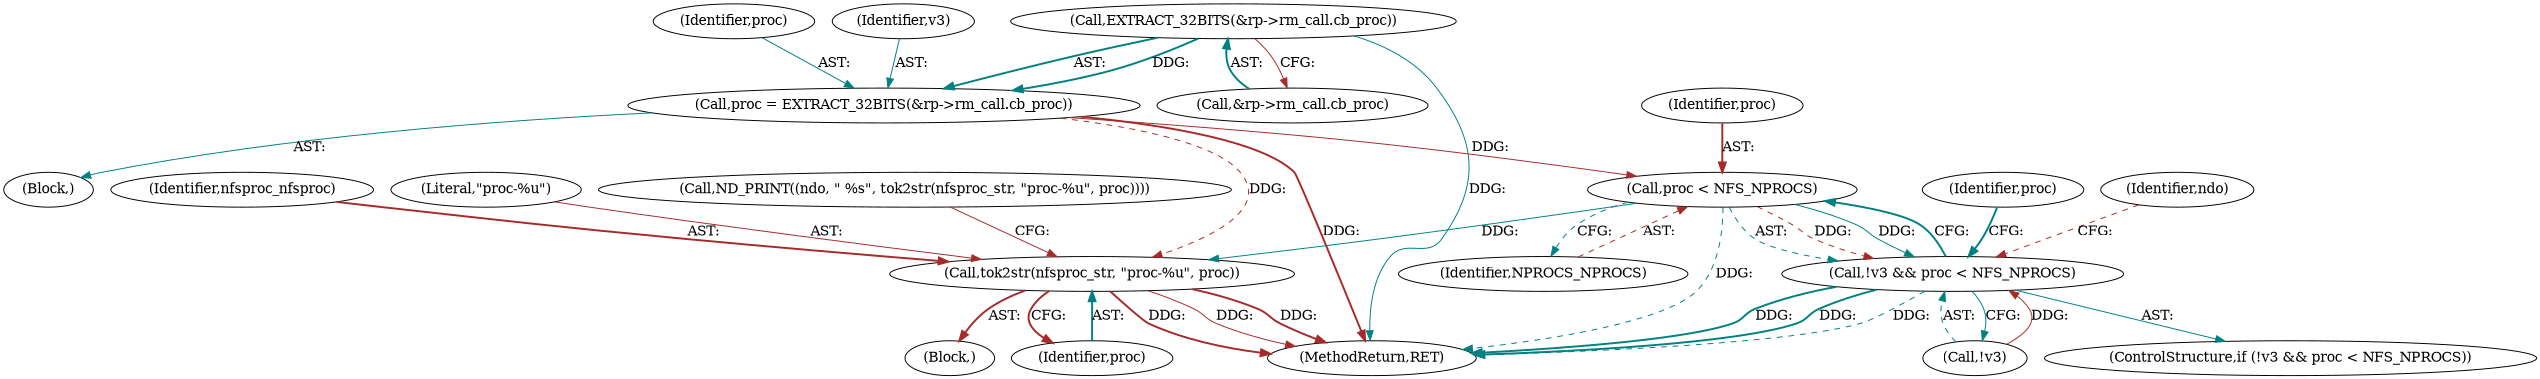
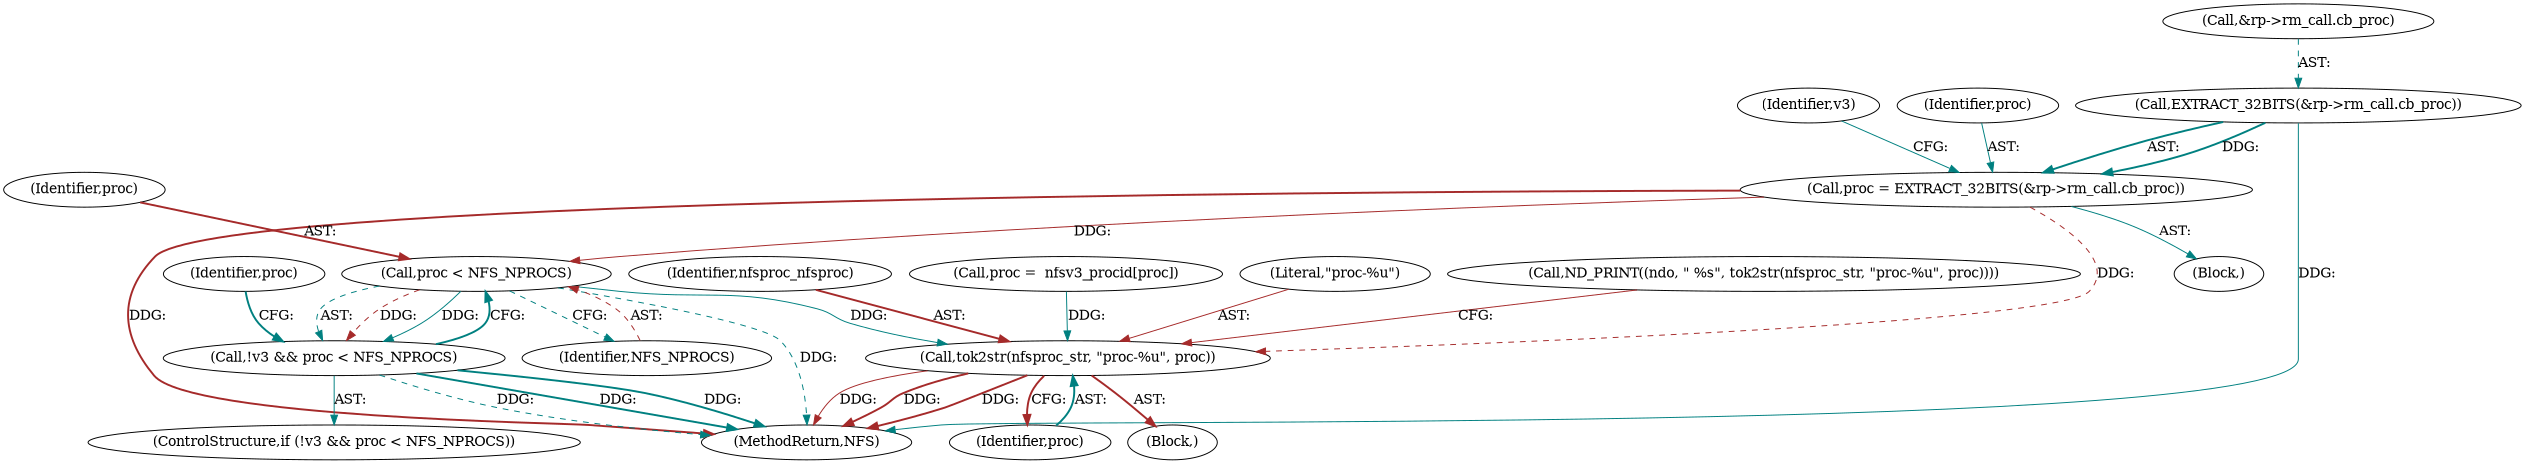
edge "(Call,EXTRACT_32BITS(&rp->rm_call.cb_proc))" -> "(Call,&rp->rm_call.cb_proc)": removed, label "CFG:"
edge "(Identifier,v3)" -> "(Call,proc = EXTRACT_32BITS(&rp->rm_call.cb_proc))": label "AST: " -> "CFG: "
edge "(Call,&rp->rm_call.cb_proc)" -> "(Call,EXTRACT_32BITS(&rp->rm_call.cb_proc))": style bold -> dashed
node "(Identifier,ndo)": removed
node "(Call,proc =  nfsv3_procid[proc])": added
node "(Identifier,NPROCS_NPROCS)": label "(Identifier,NPROCS_NPROCS)" -> "(Identifier,NFS_NPROCS)"
node "(MethodReturn,RET)": label "(MethodReturn,RET)" -> "(MethodReturn,NFS)"
node "(Call,!v3)": removed
